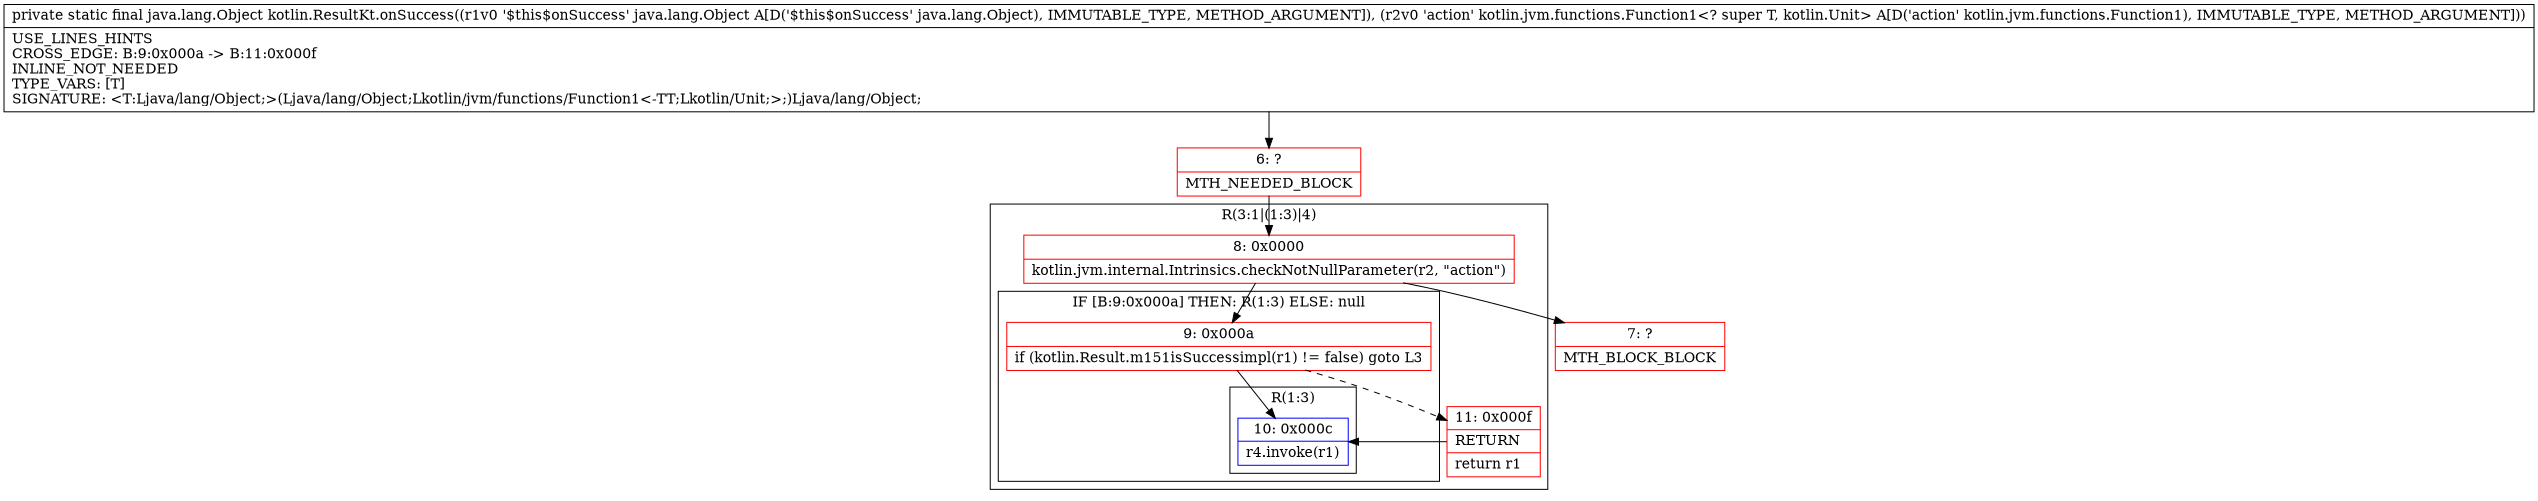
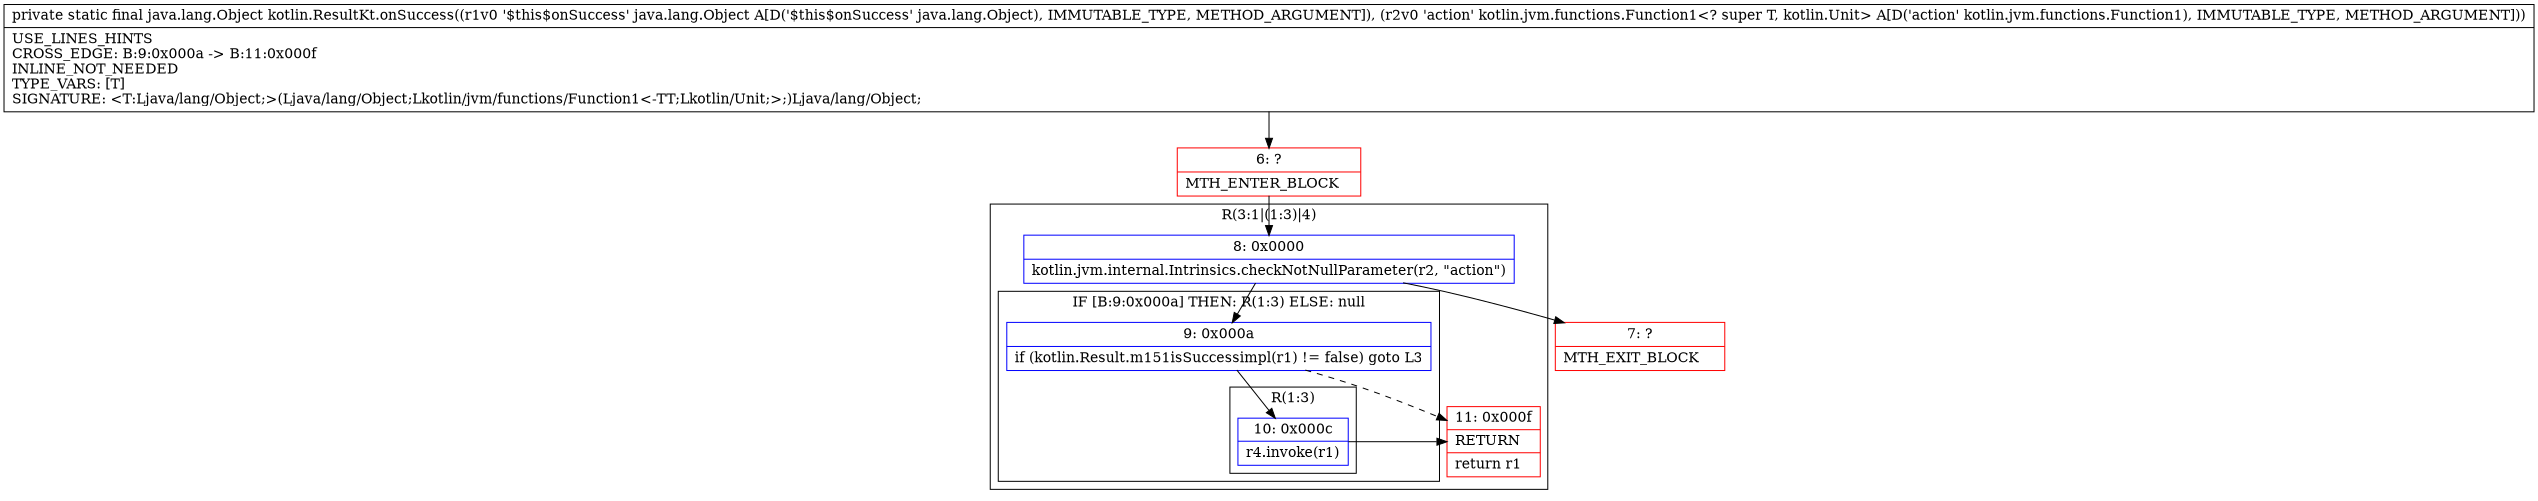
node "6: ?": text "MTH_NEEDED_BLOCK" -> "MTH_ENTER_BLOCK"
node "8: 0x0000": color red -> blue
node "9: 0x000a": color red -> blue
node "7: ?": text "MTH_BLOCK_BLOCK" -> "MTH_EXIT_BLOCK"
edge "11: 0x000f" -> "10: 0x000c": reversed
